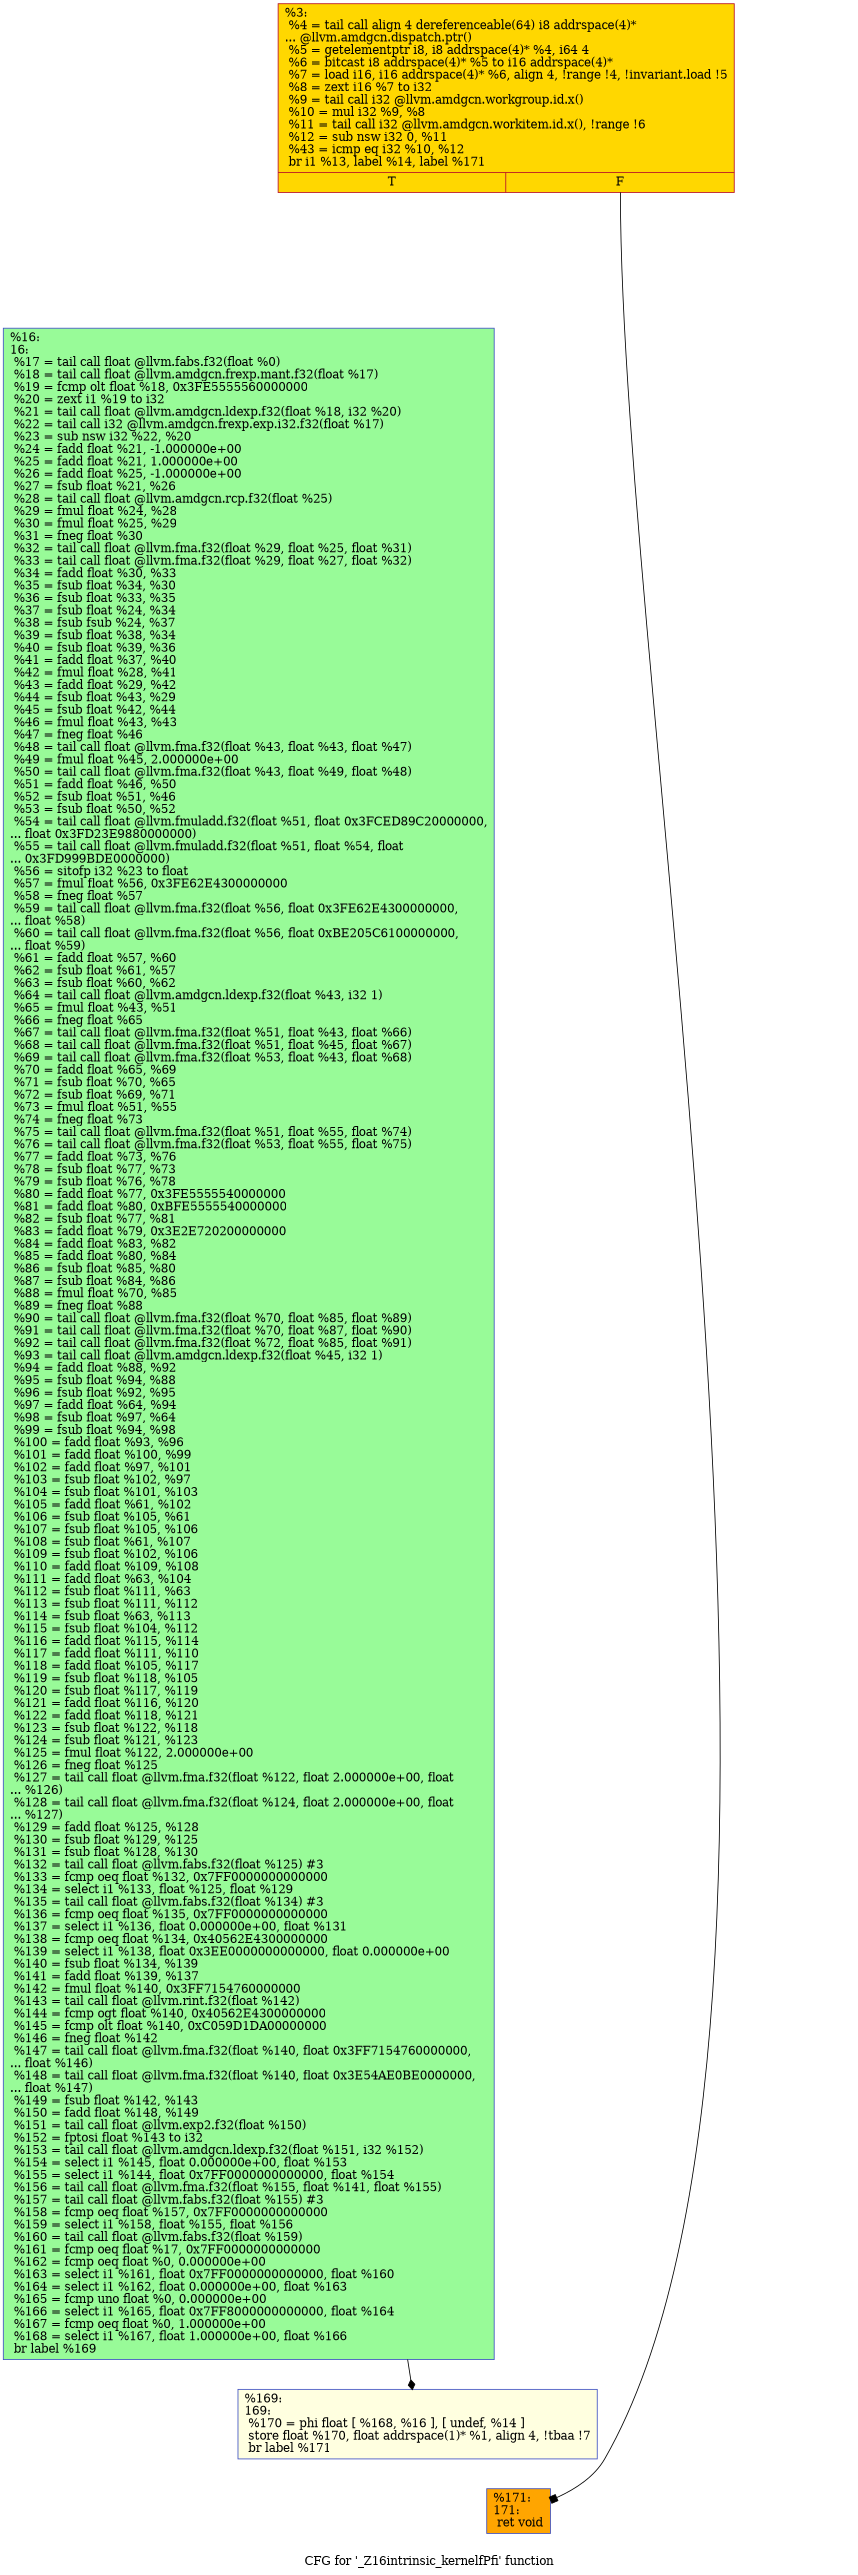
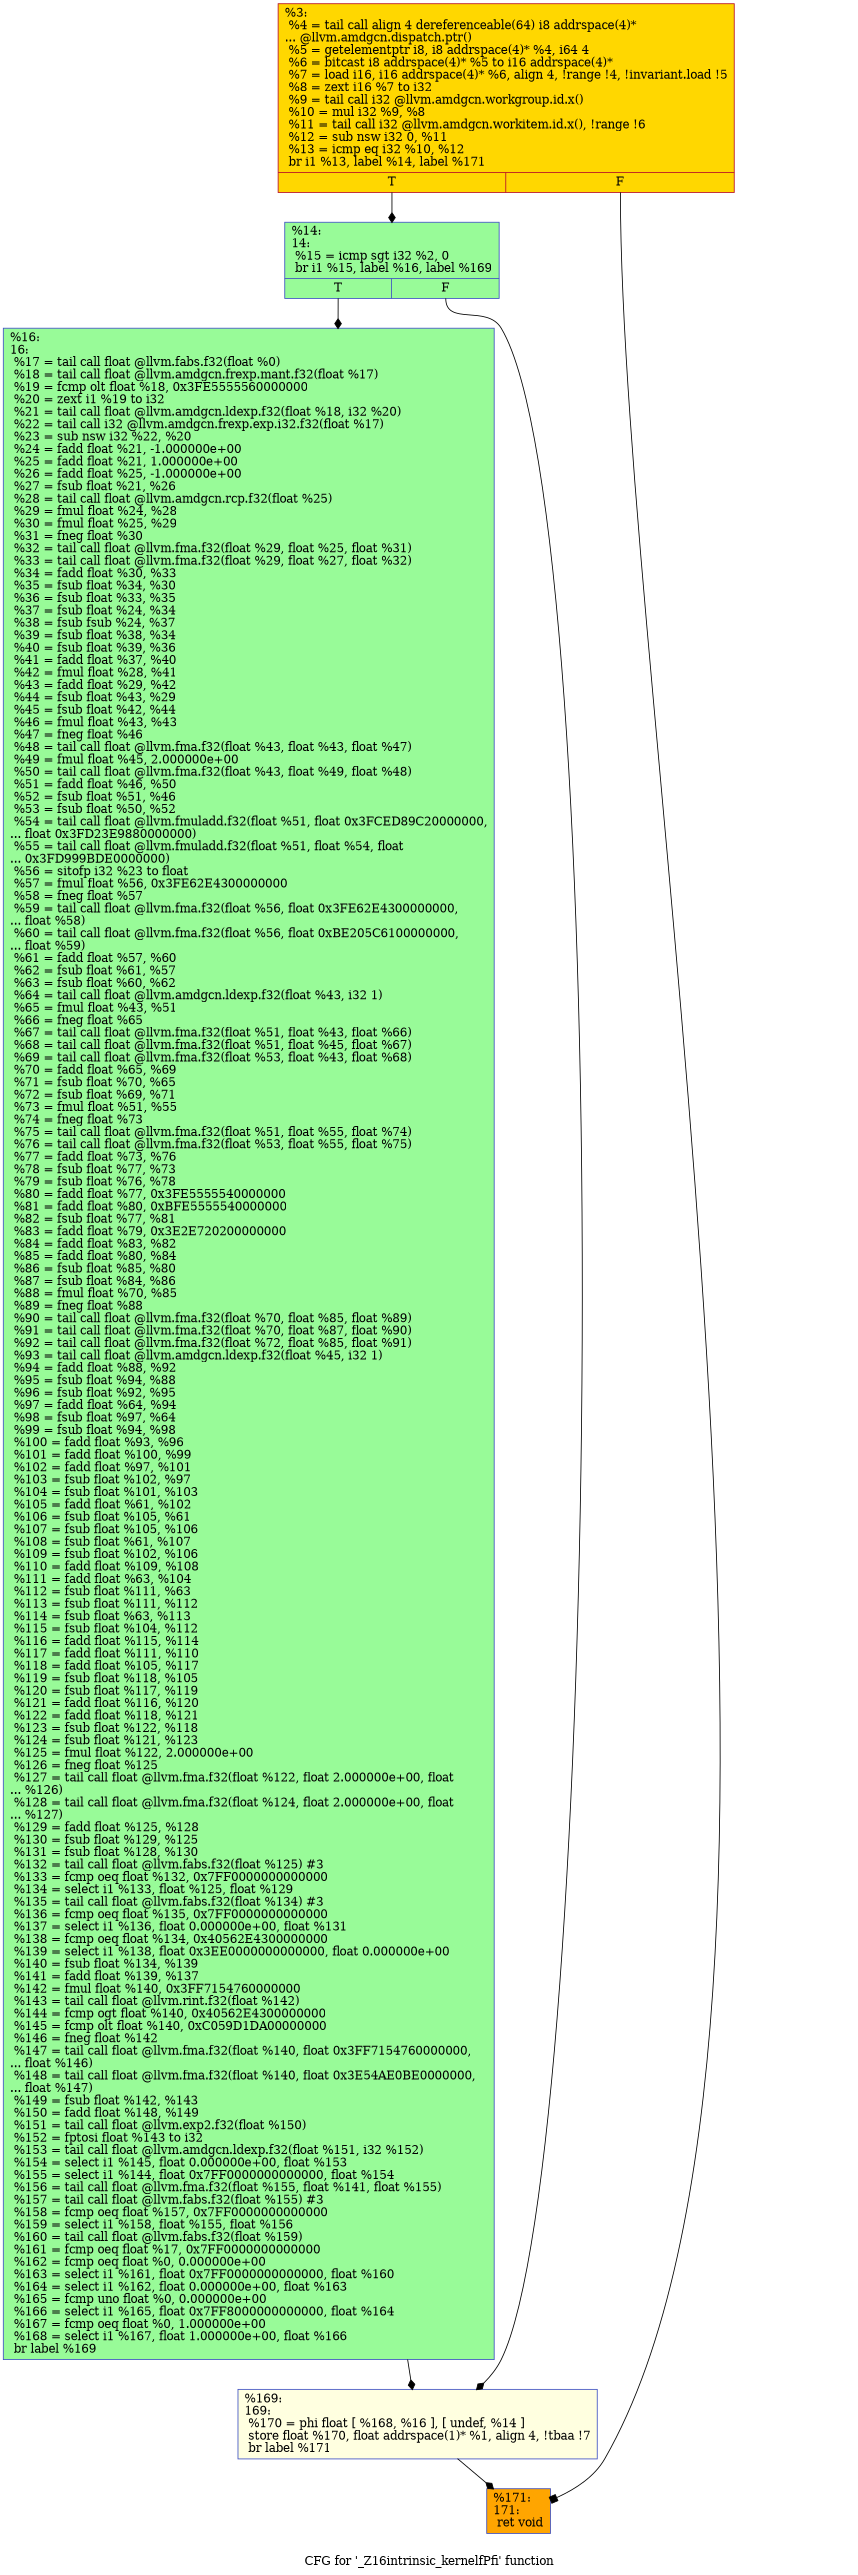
node "%3:": text "%43 = icmp eq i32 %10, %12" -> "%13 = icmp eq i32 %10, %12"
node "%14:": added
edge "%169:" -> "%171:": added
